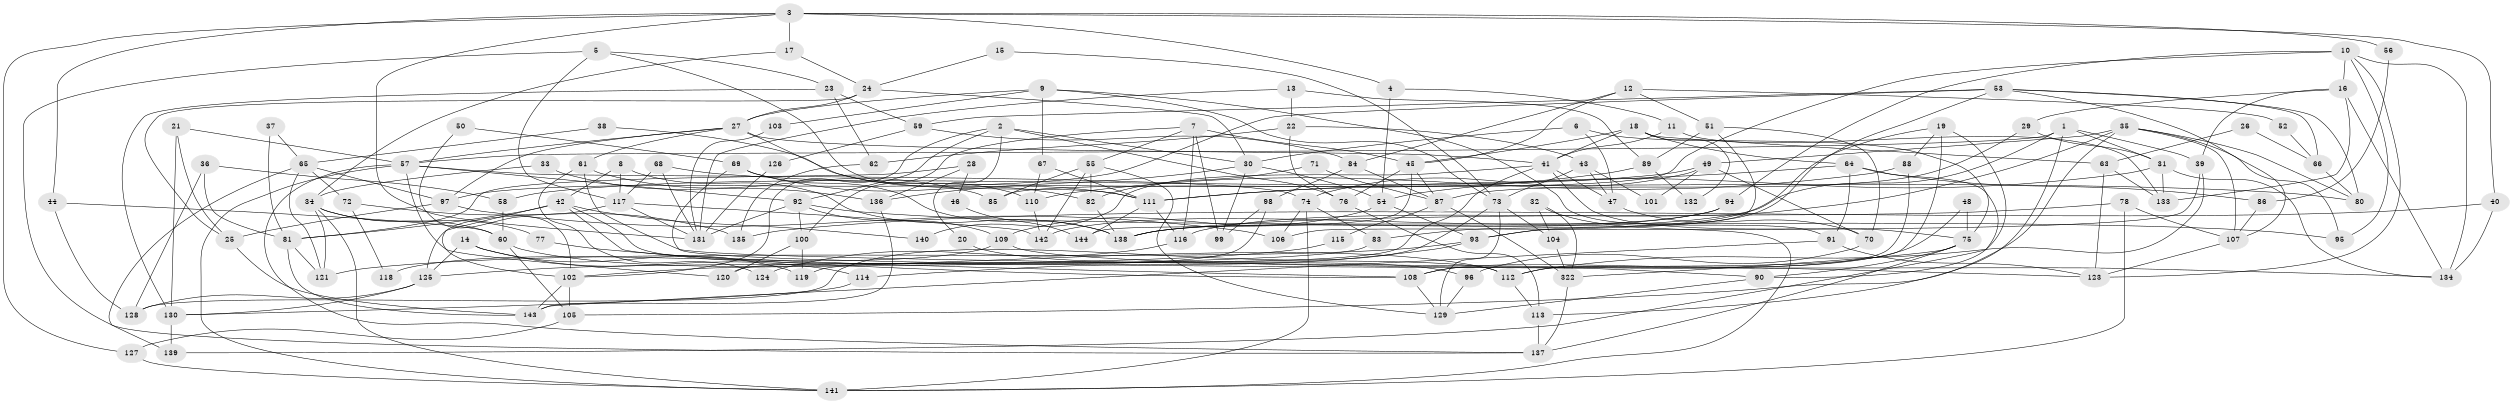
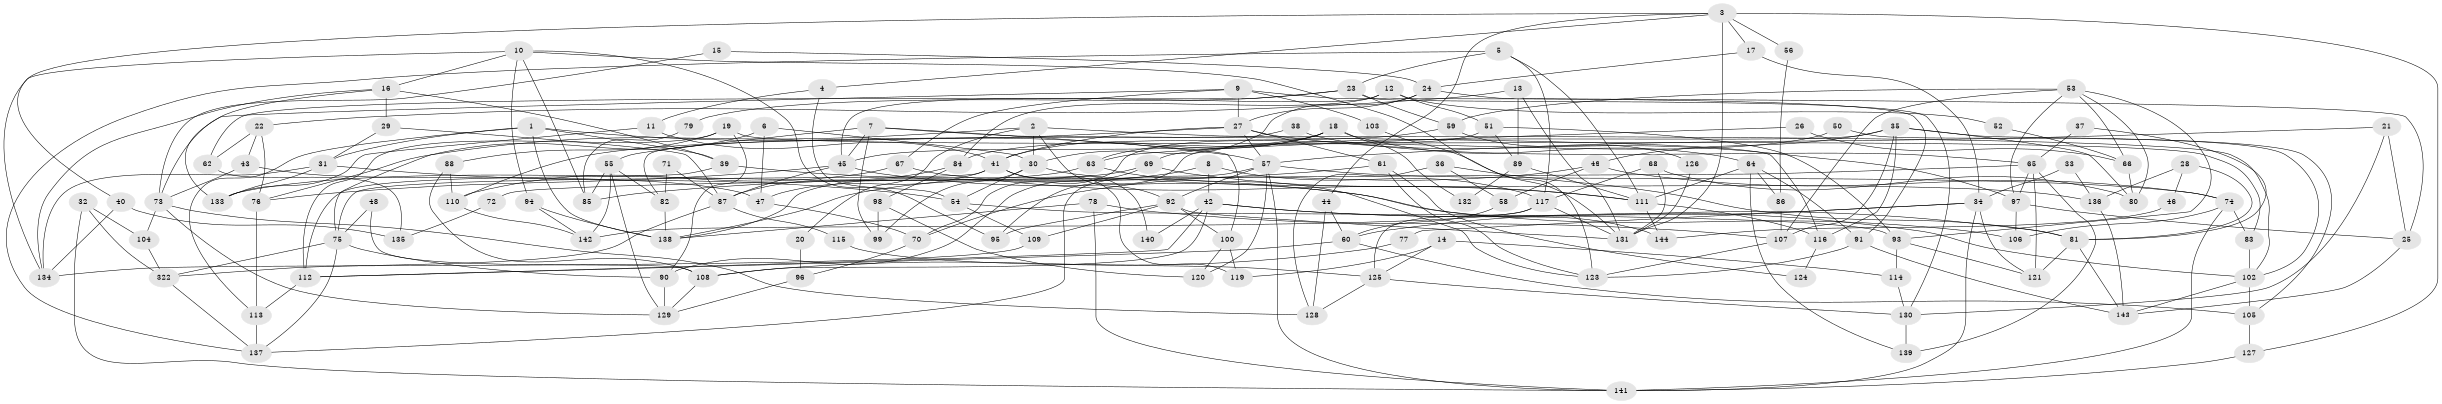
node "79": added
node "101": removed
node "118": removed
